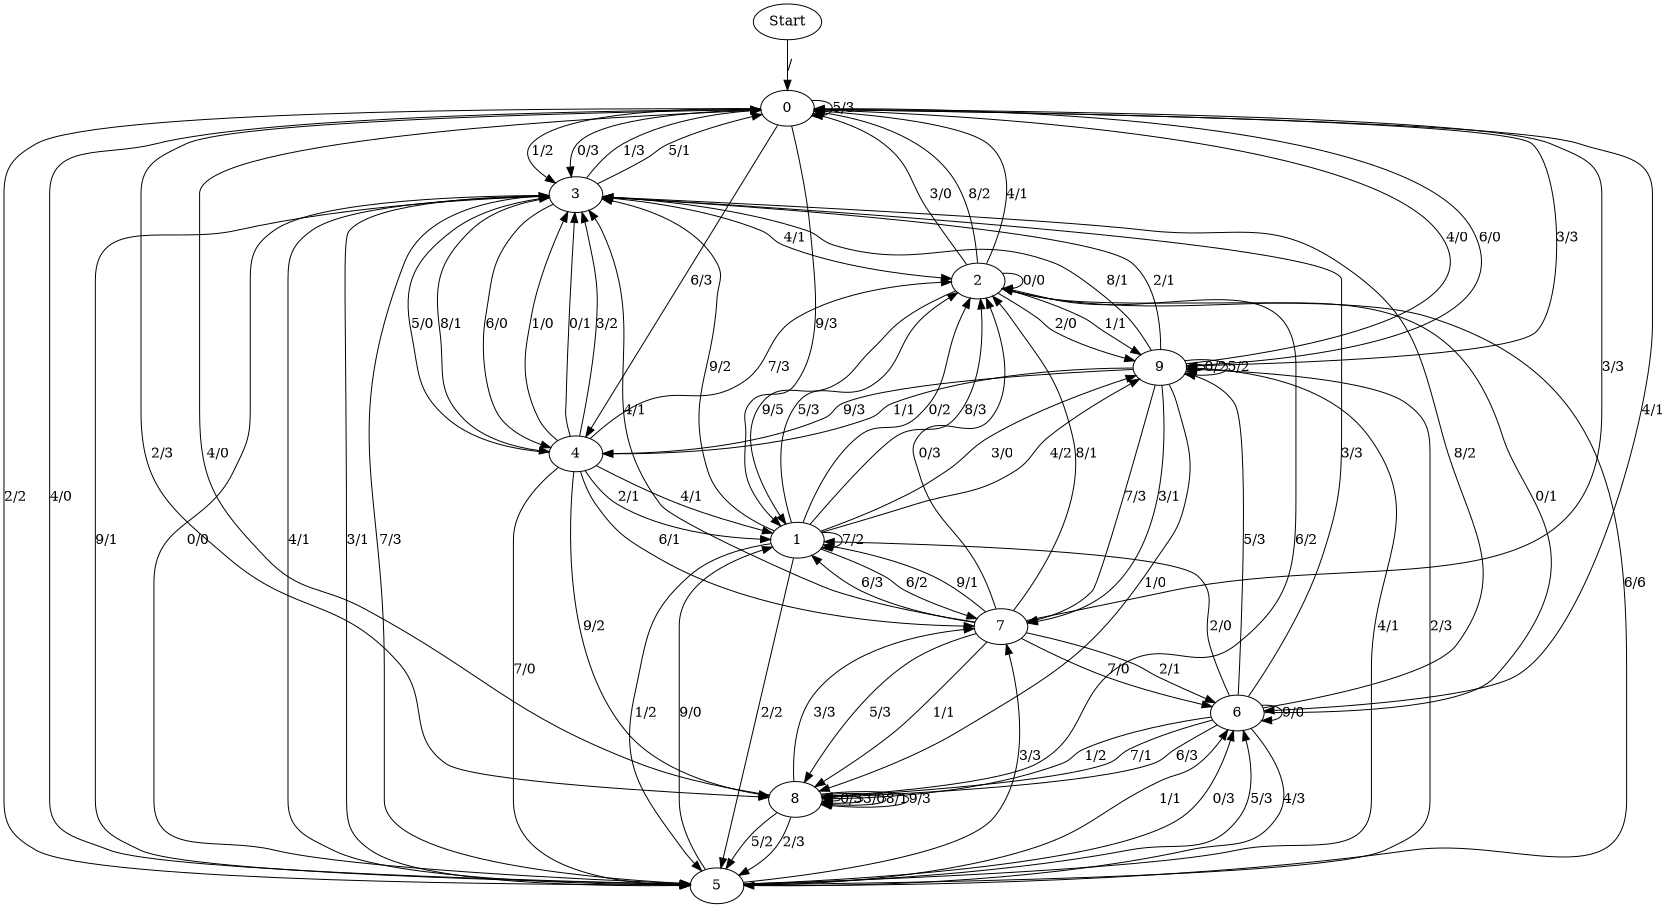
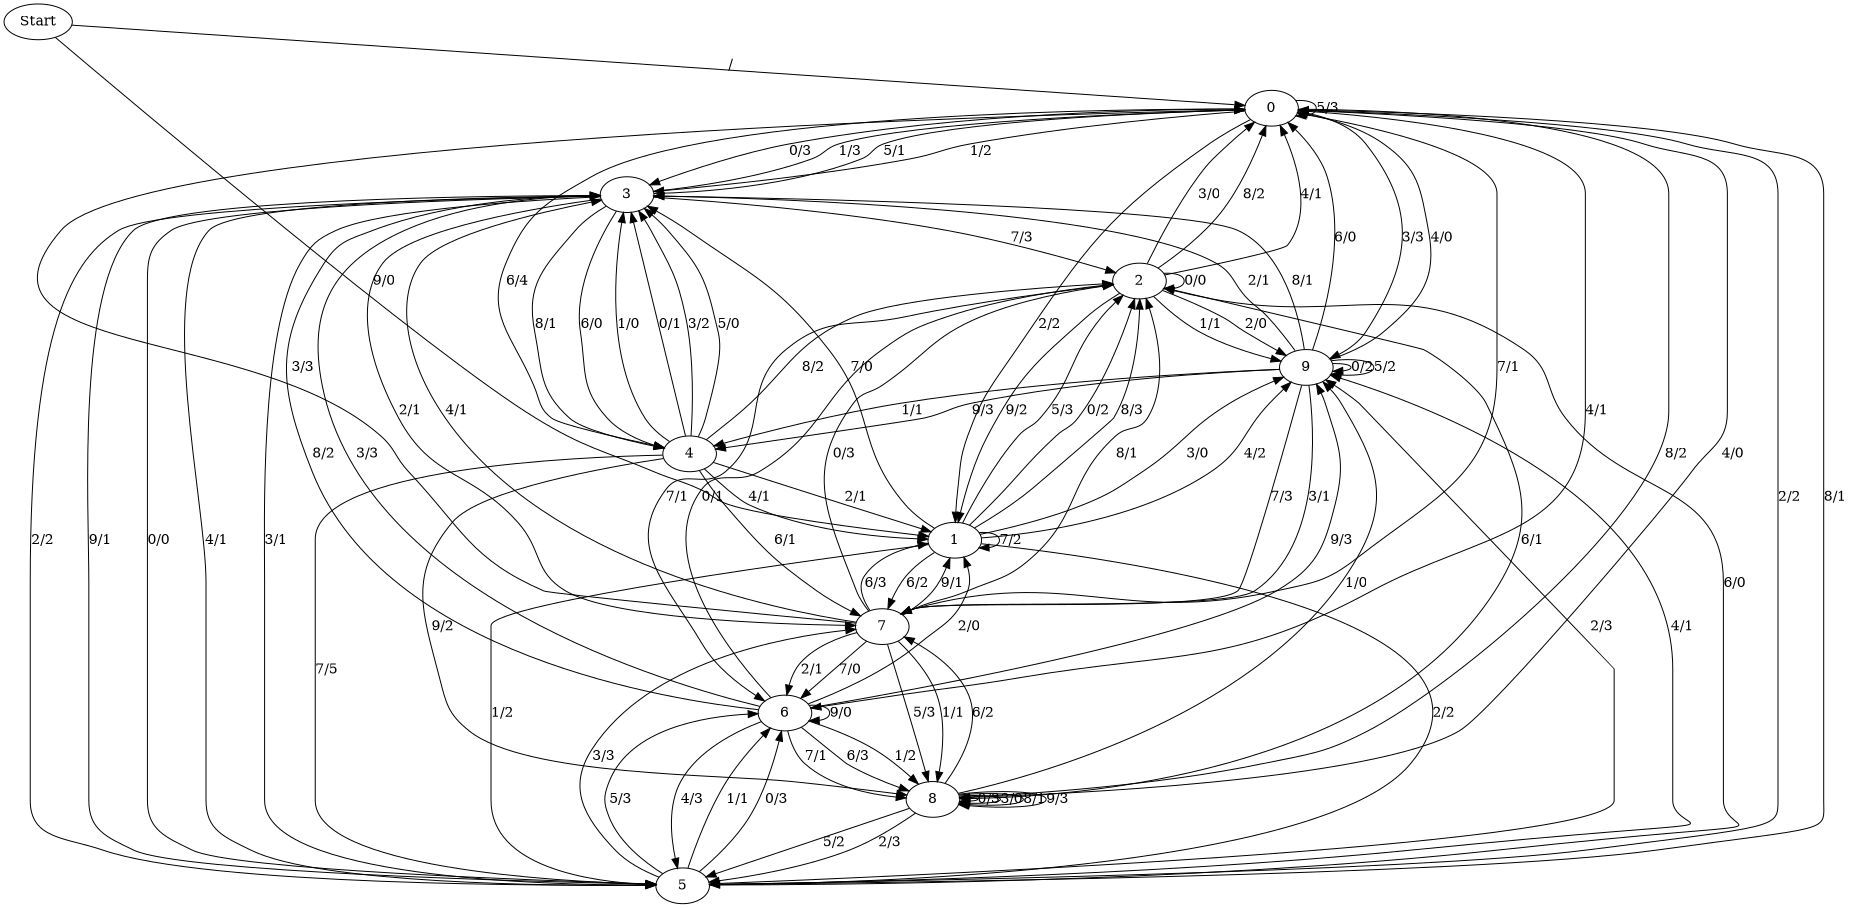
edge "3" -> "2": label "4/1" -> "7/3"
edge "0" -> "4": label "6/3" -> "6/4"
edge "0" -> "1": label "9/3" -> "2/2"
edge "1" -> "3": label "9/2" -> "7/0"
edge "4" -> "2": label "7/3" -> "8/2"
edge "2" -> "6": added, label "7/1"
edge "2" -> "1": label "9/5" -> "9/2"
edge "0" -> "8": label "2/3" -> "8/2"
edge "3" -> "7": added, label "2/1"
edge "5" -> "0": label "4/0" -> "8/1"
edge "0" -> "7": added, label "7/1"
edge "5" -> "3": label "7/3" -> "2/2"
edge "6" -> "9": label "5/3" -> "9/3"
edge "2" -> "8": label "6/2" -> "6/1"
edge "5" -> "2": label "6/6" -> "6/0"
edge "9" -> "8": reversed
edge "4" -> "5": label "7/0" -> "7/5"
edge "5" -> "1": now "Start" -> "1"
edge "8" -> "7": label "3/3" -> "6/2"
